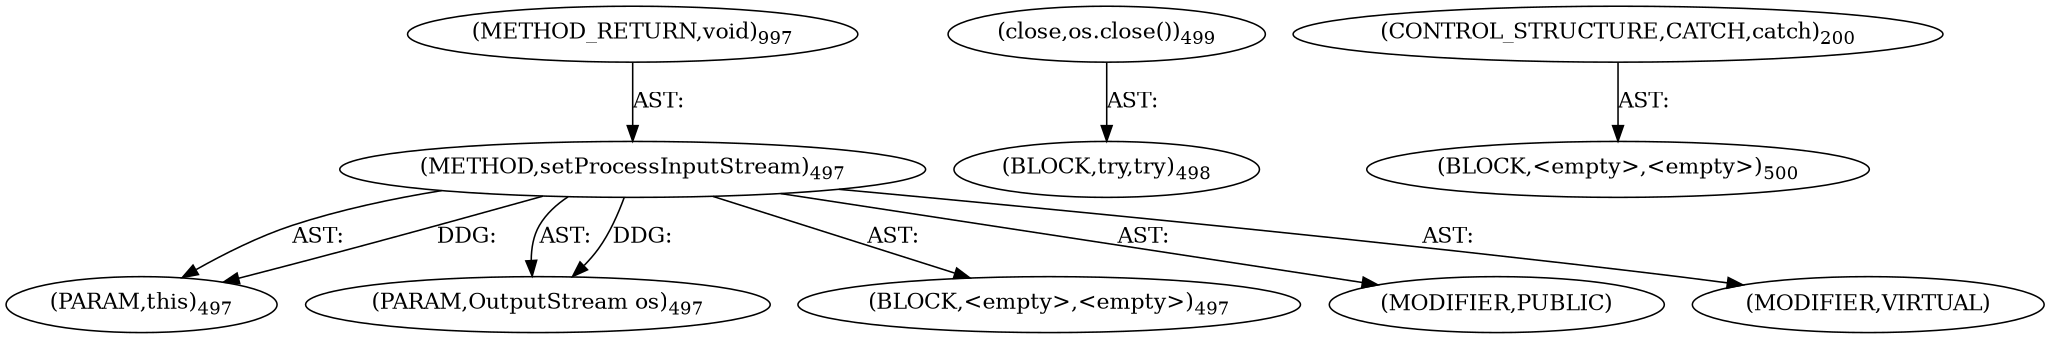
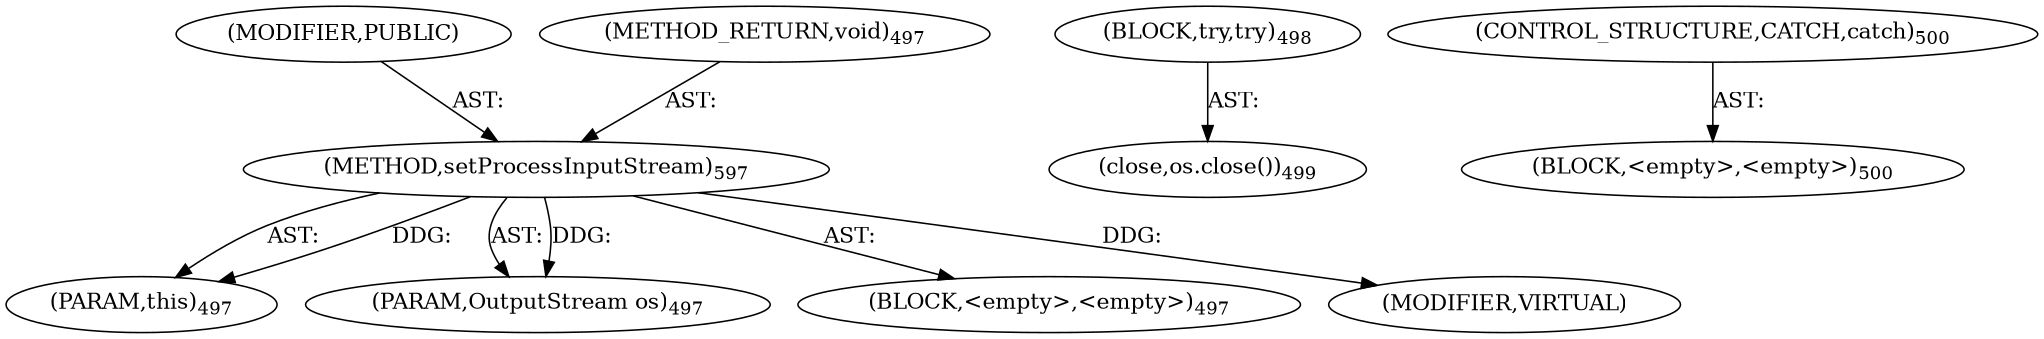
node "(METHOD_RETURN,void)": text "997" -> "497"
node "(CONTROL_STRUCTURE,CATCH,catch)": text "200" -> "500"
edge "(close,os.close())" -> "(BLOCK,try,try)": reversed
node "(METHOD,setProcessInputStream)": text "497" -> "597"
edge "(METHOD,setProcessInputStream)" -> "(MODIFIER,VIRTUAL)": label "AST: " -> "DDG: "
edge "(METHOD,setProcessInputStream)" -> "(MODIFIER,PUBLIC)": reversed
